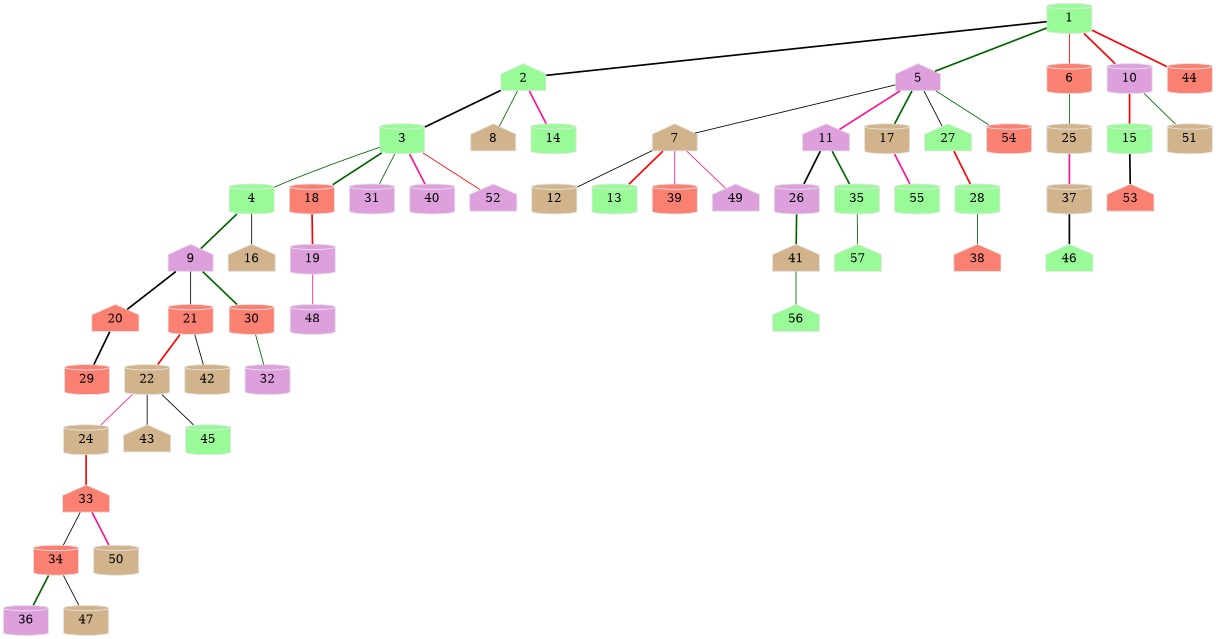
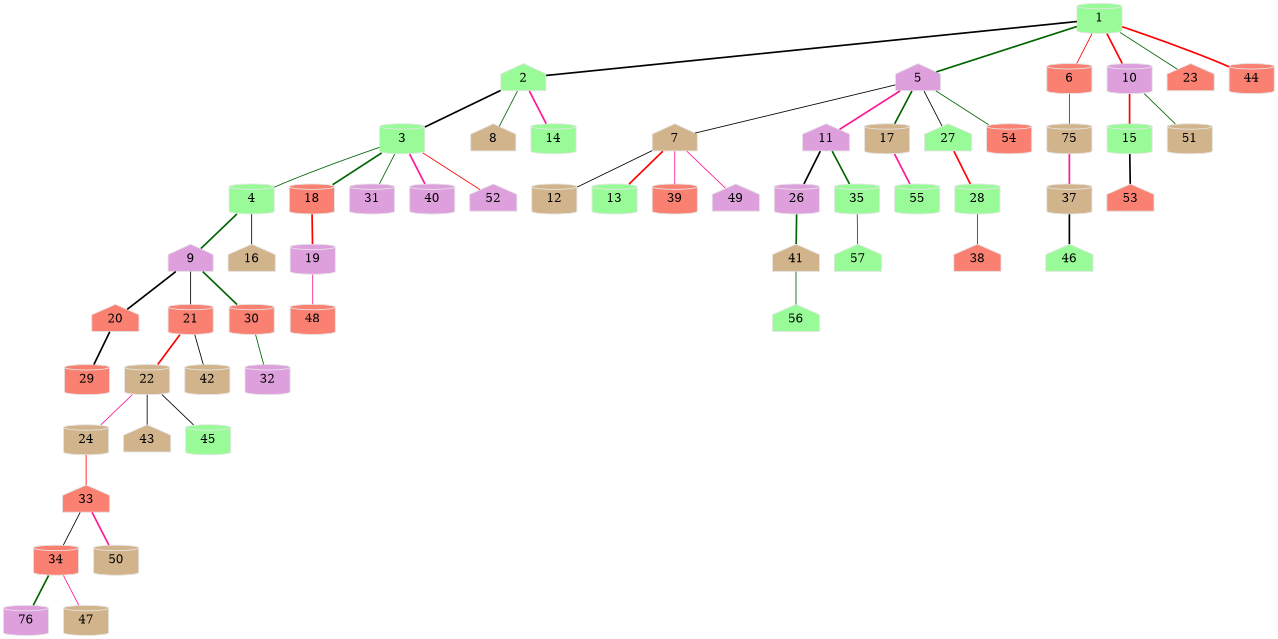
node "23": added
node "25": label "25" -> "75"
node "48": fillcolor plum -> salmon
edge "24" -- "33": style bold -> solid
edge "34" -- "47": color black -> deeppink
node "36": label "36" -> "76"
